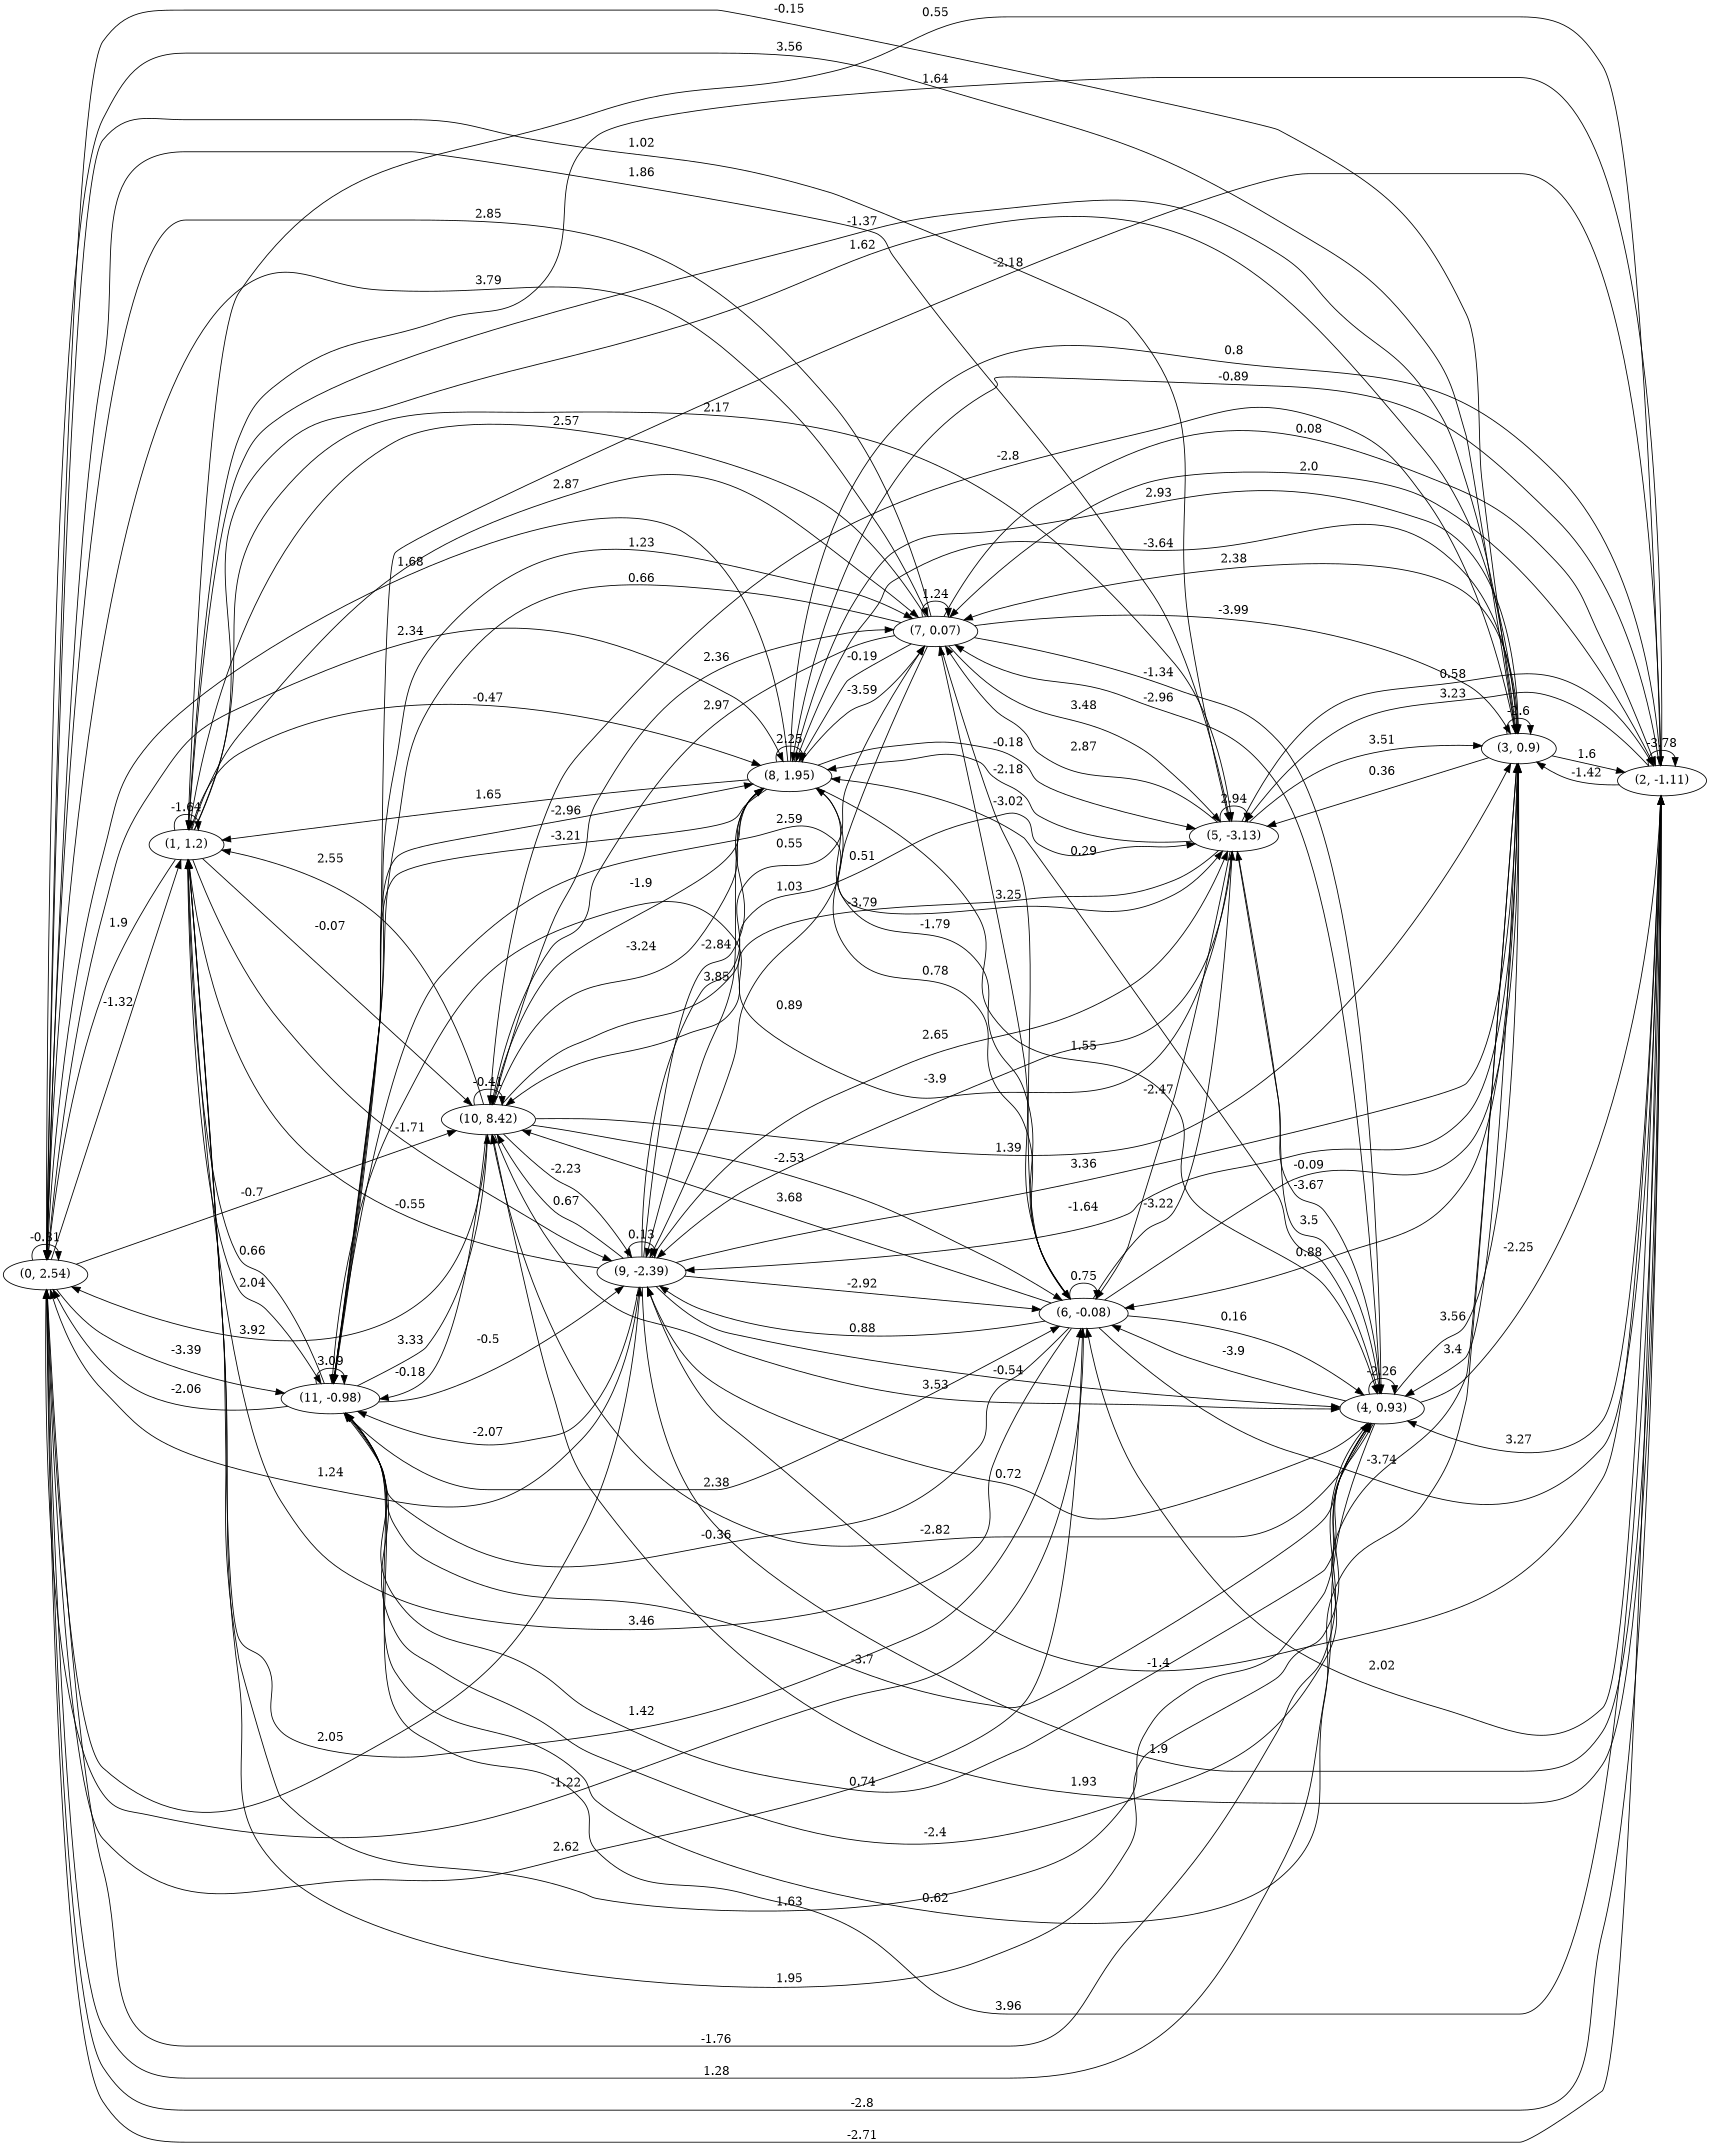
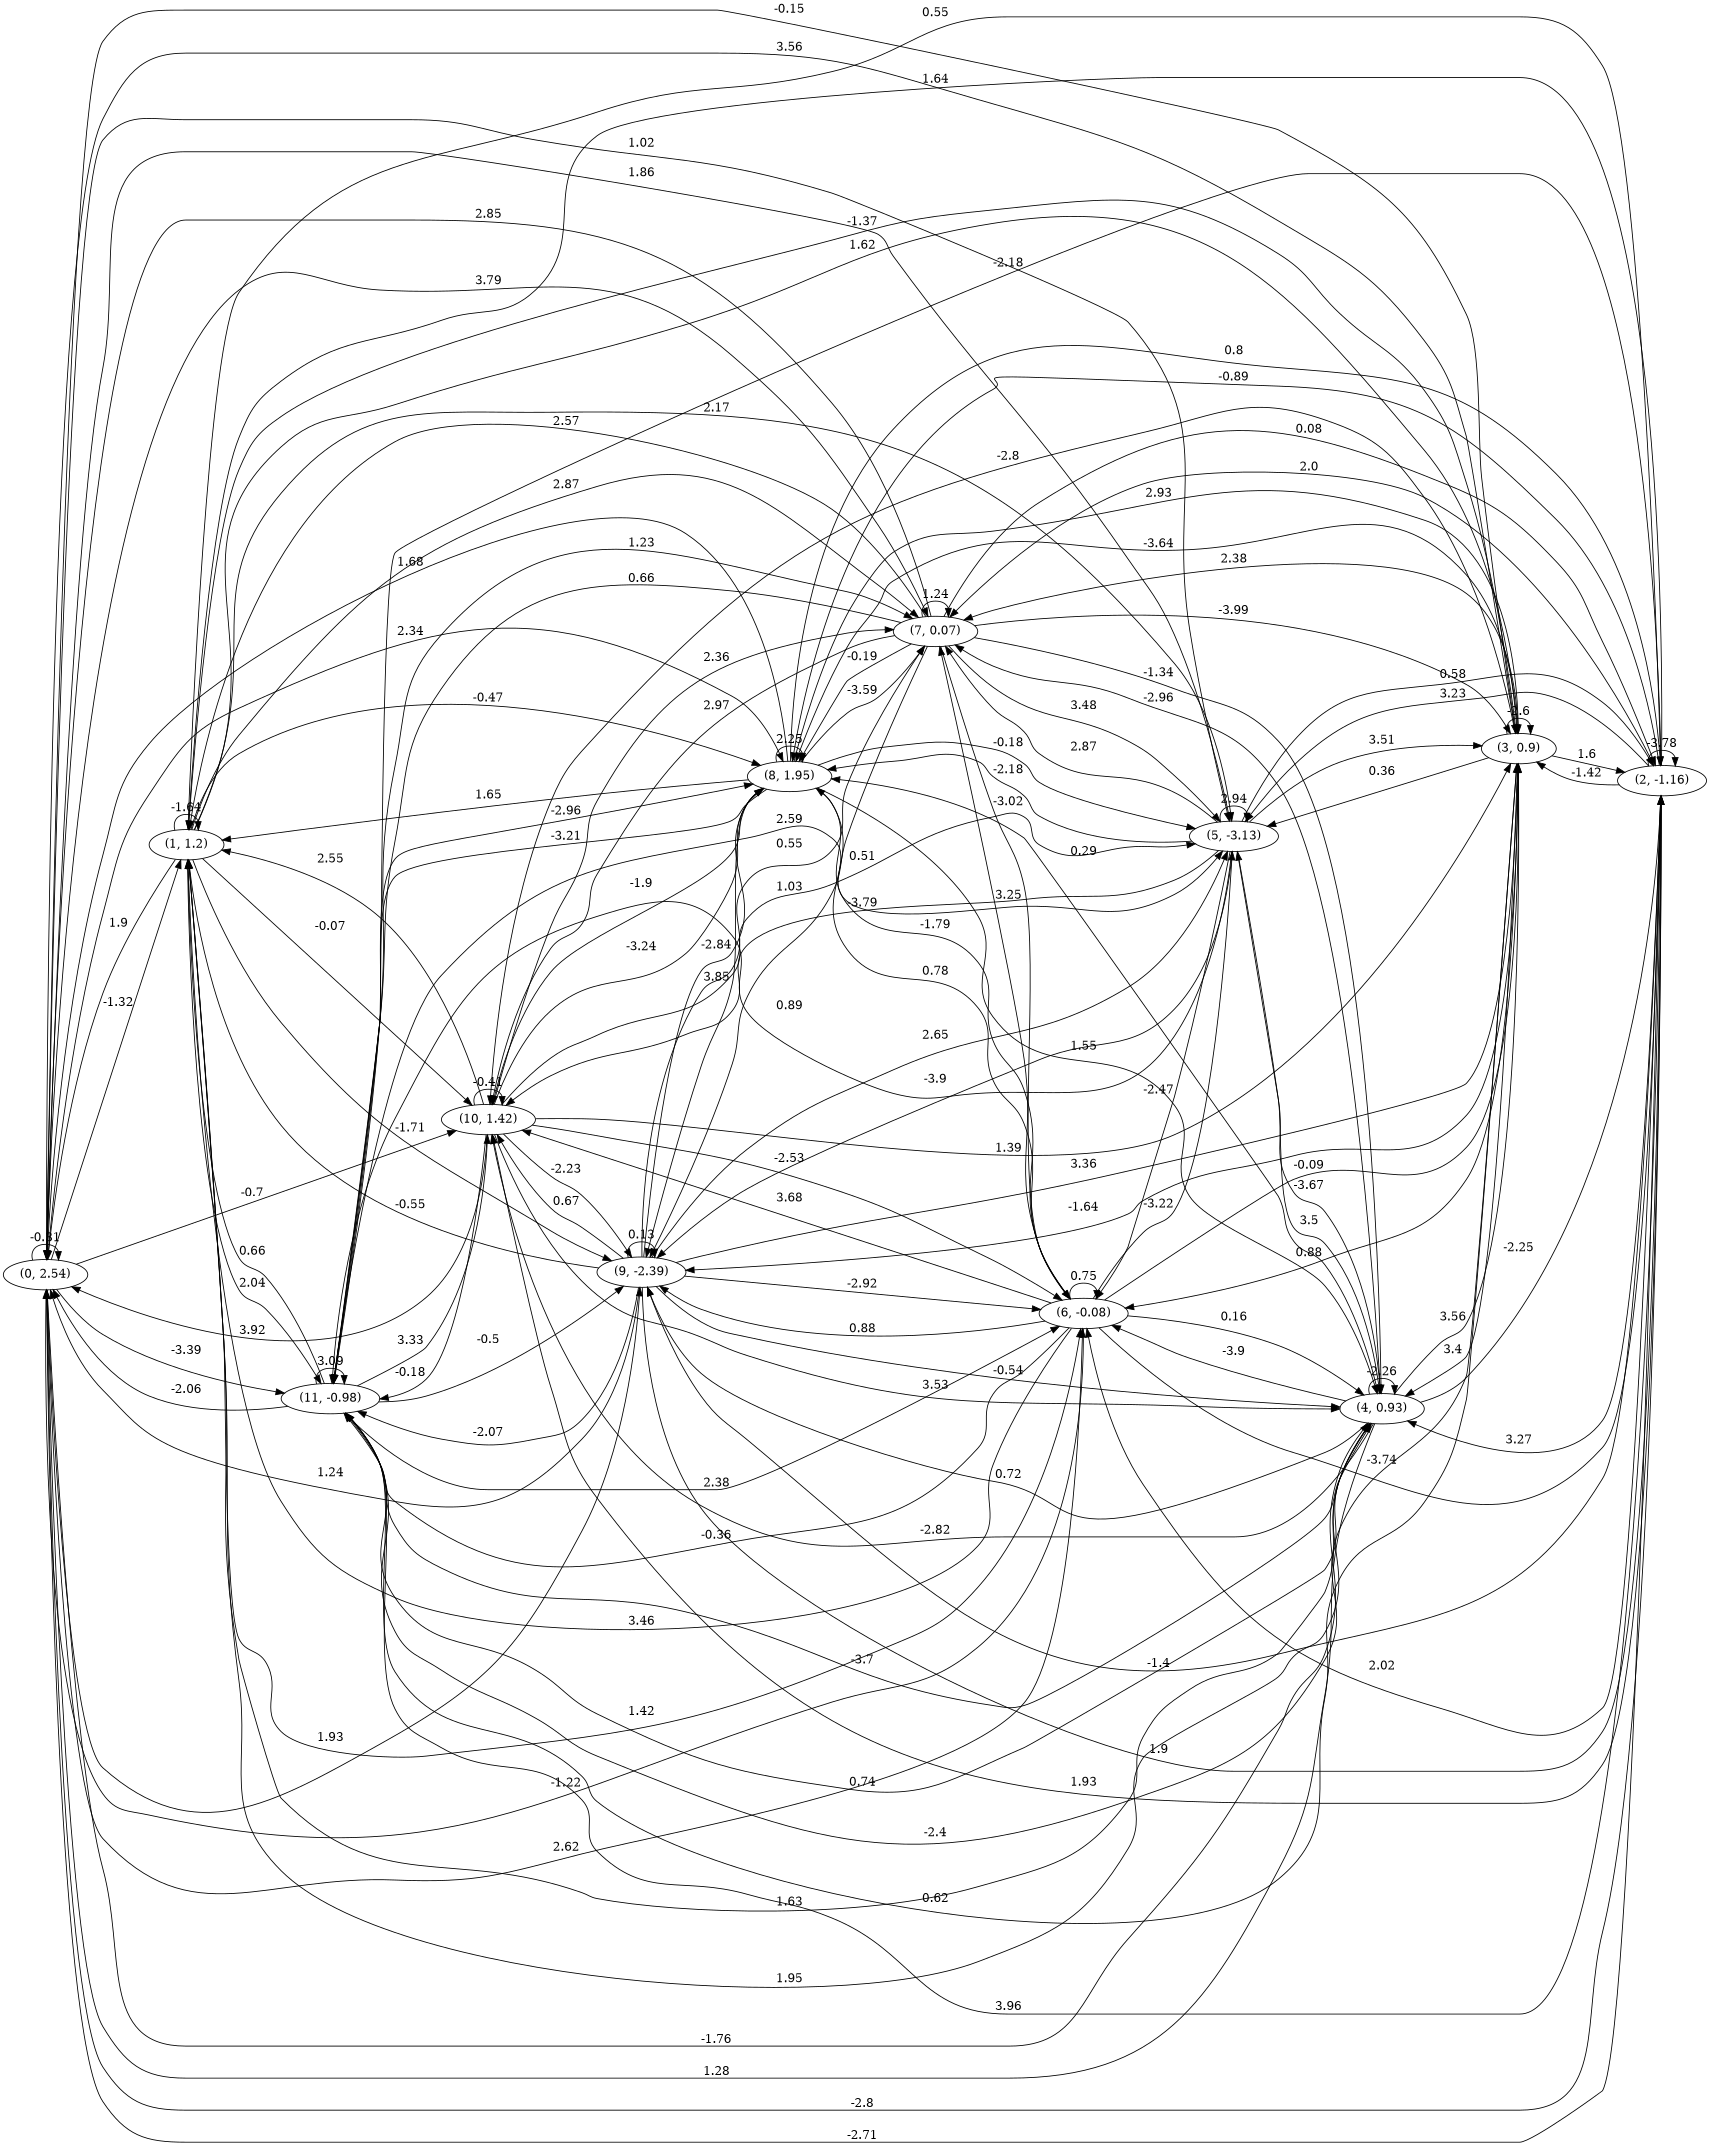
node "(2, -1.11)": label "(2, -1.11)" -> "(2, -1.16)"
node "(10, 8.42)": label "(10, 8.42)" -> "(10, 1.42)"
edge "(0, 2.54)" -> "(9, -2.39)": label "2.05" -> "1.93"
